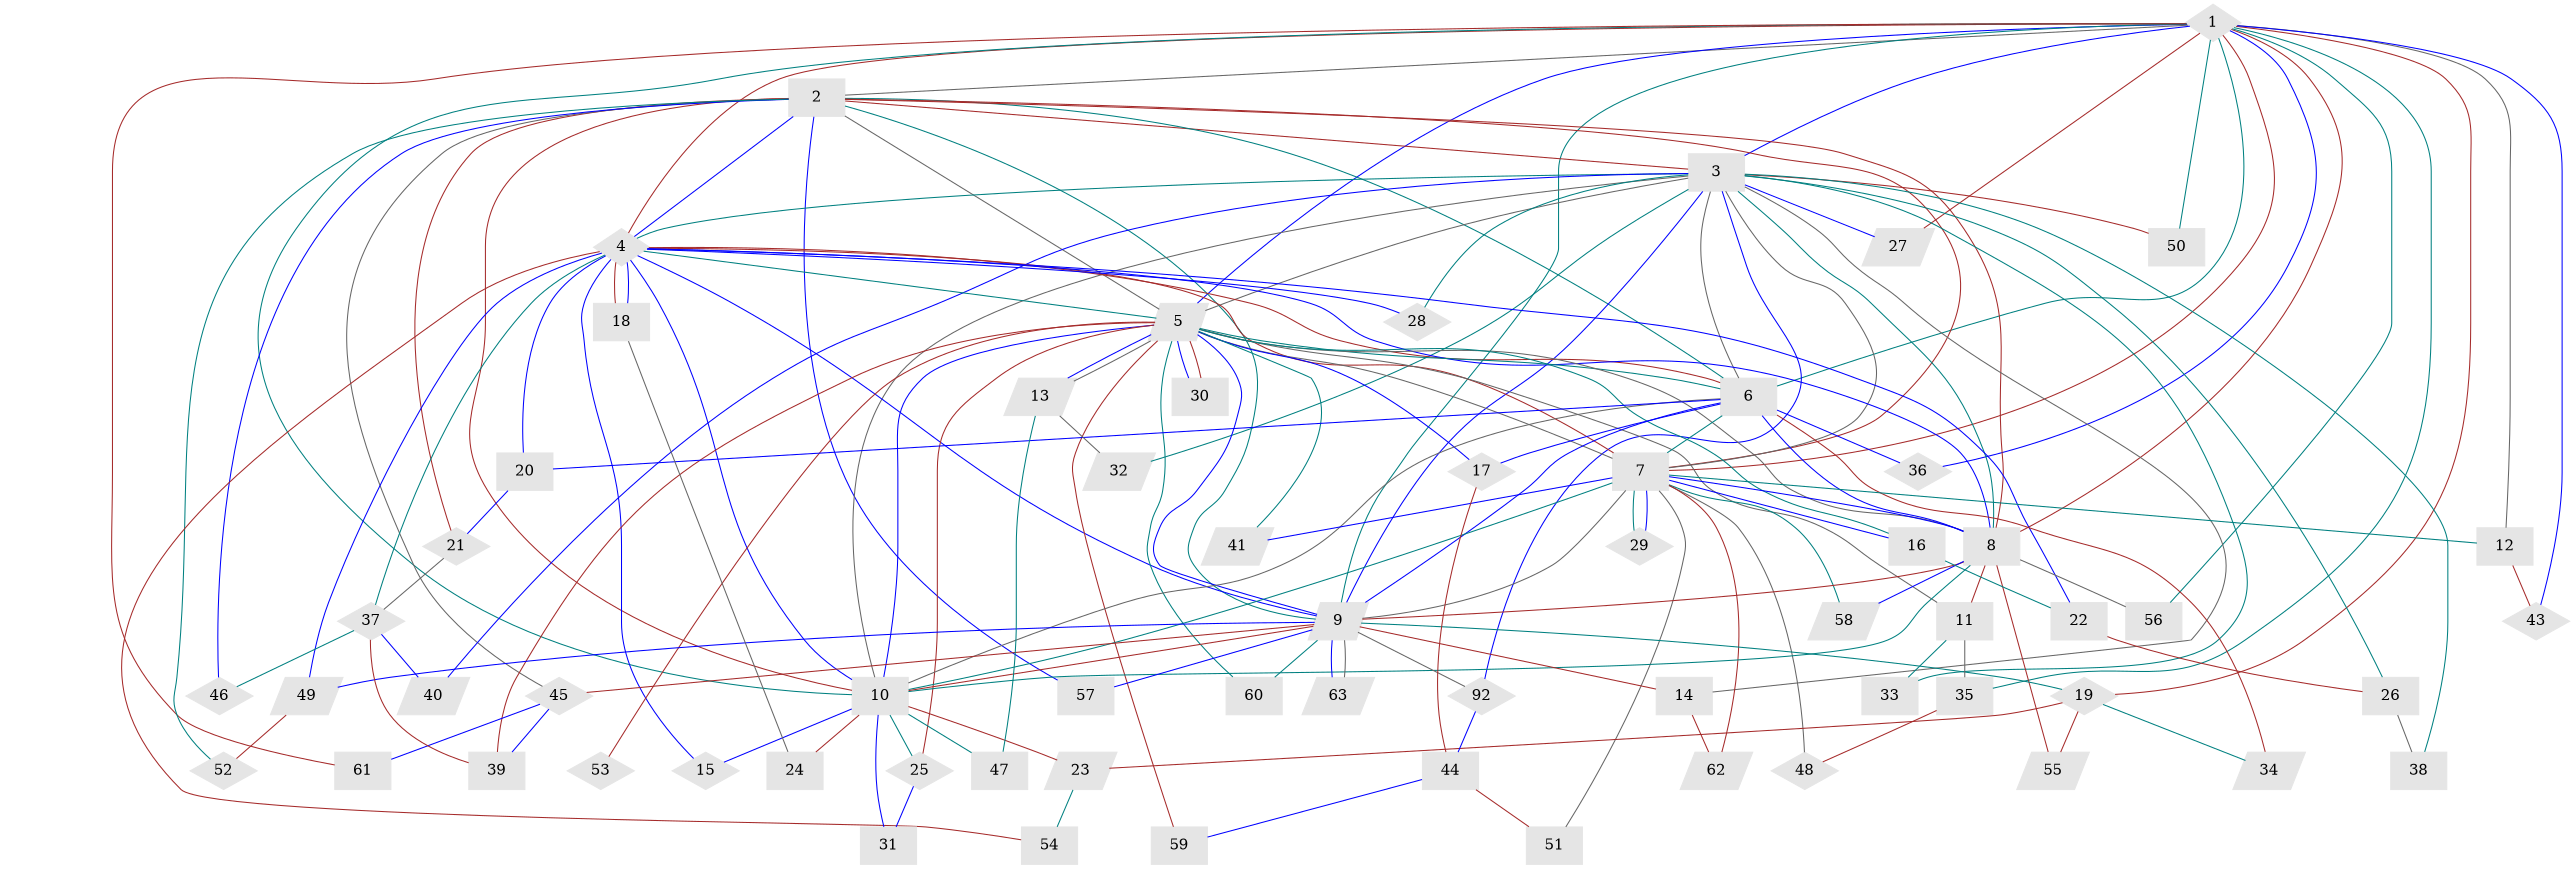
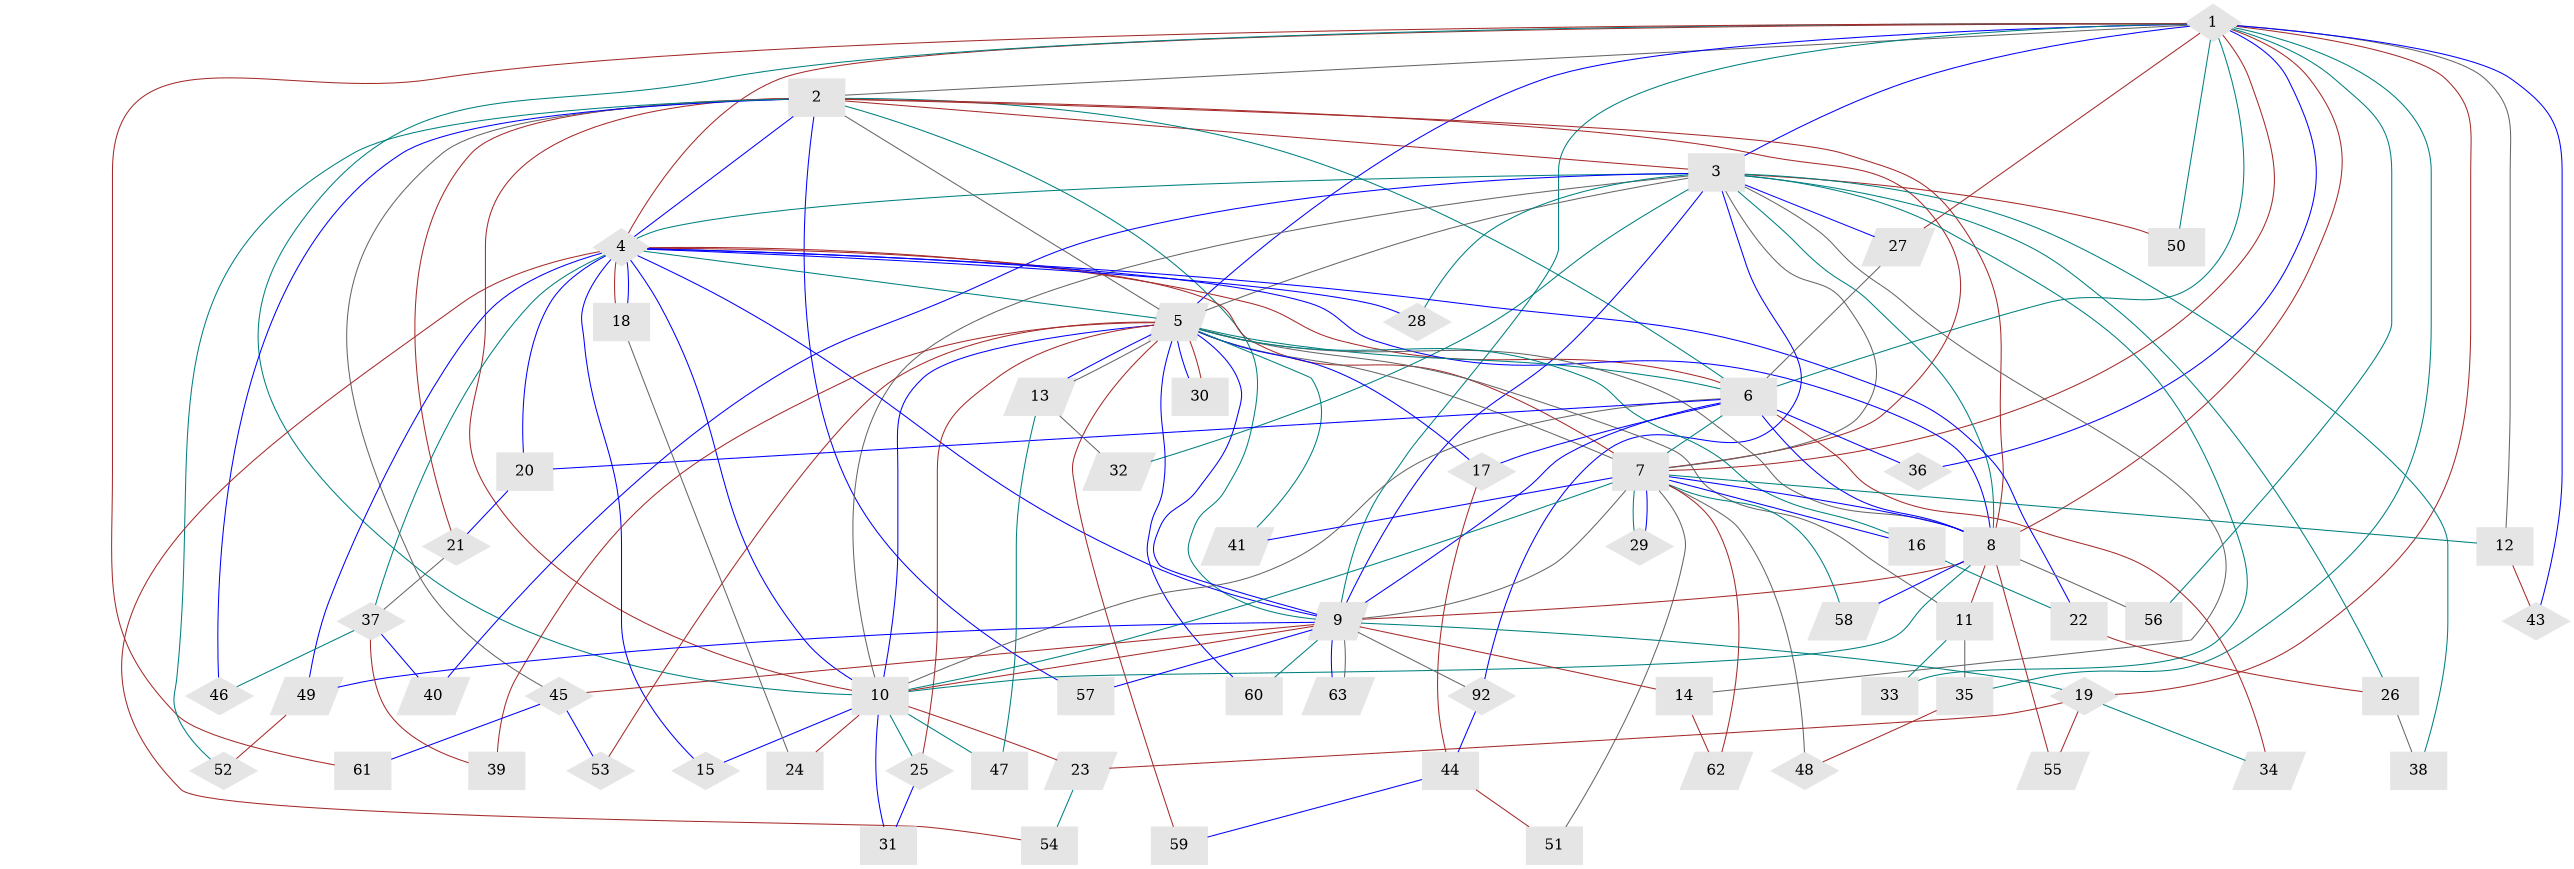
edge "3" -- "6": now "27" -- "6"
edge "5" -- "60": color teal -> blue
edge "45" -- "39": now "45" -- "53"
